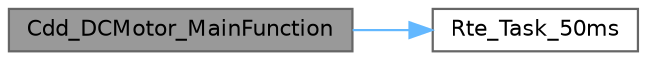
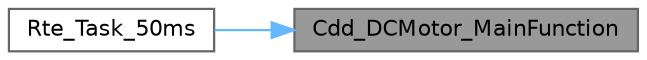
edge "Cdd_DCMotor_MainFunction" -> "Rte_Task_50ms": reversed
